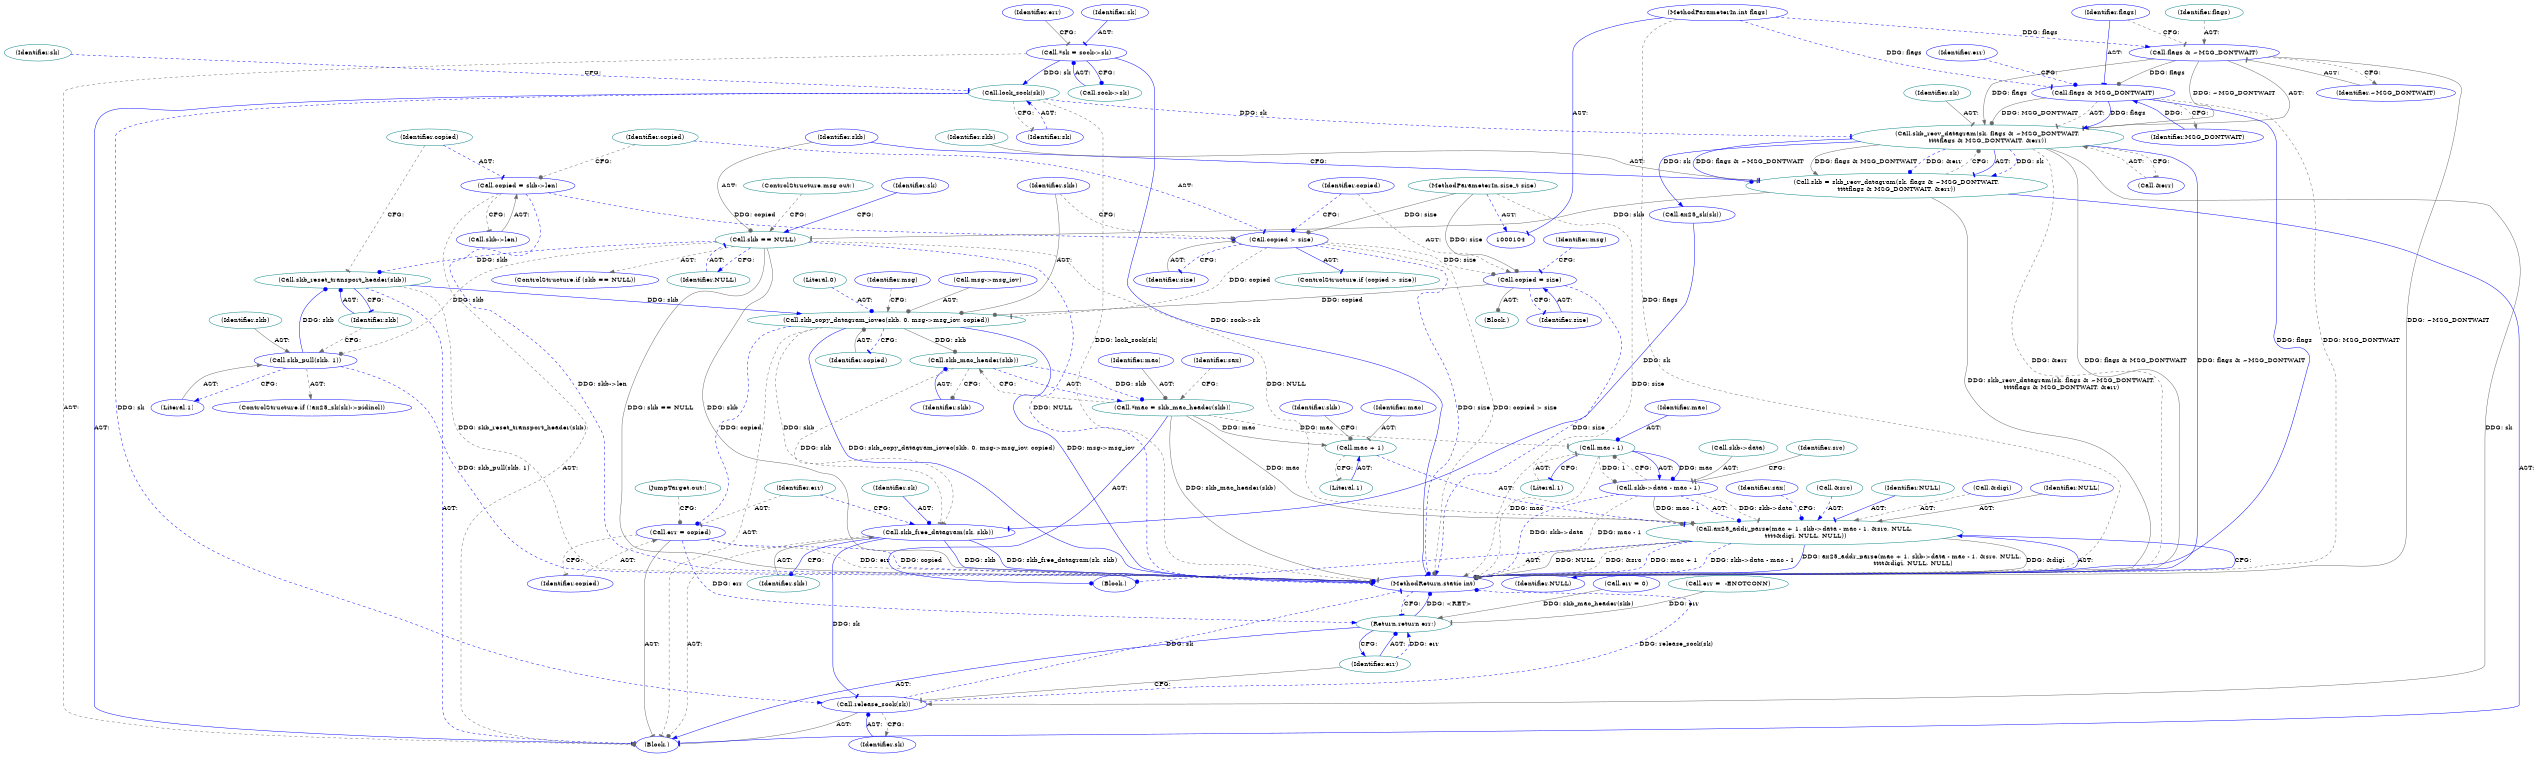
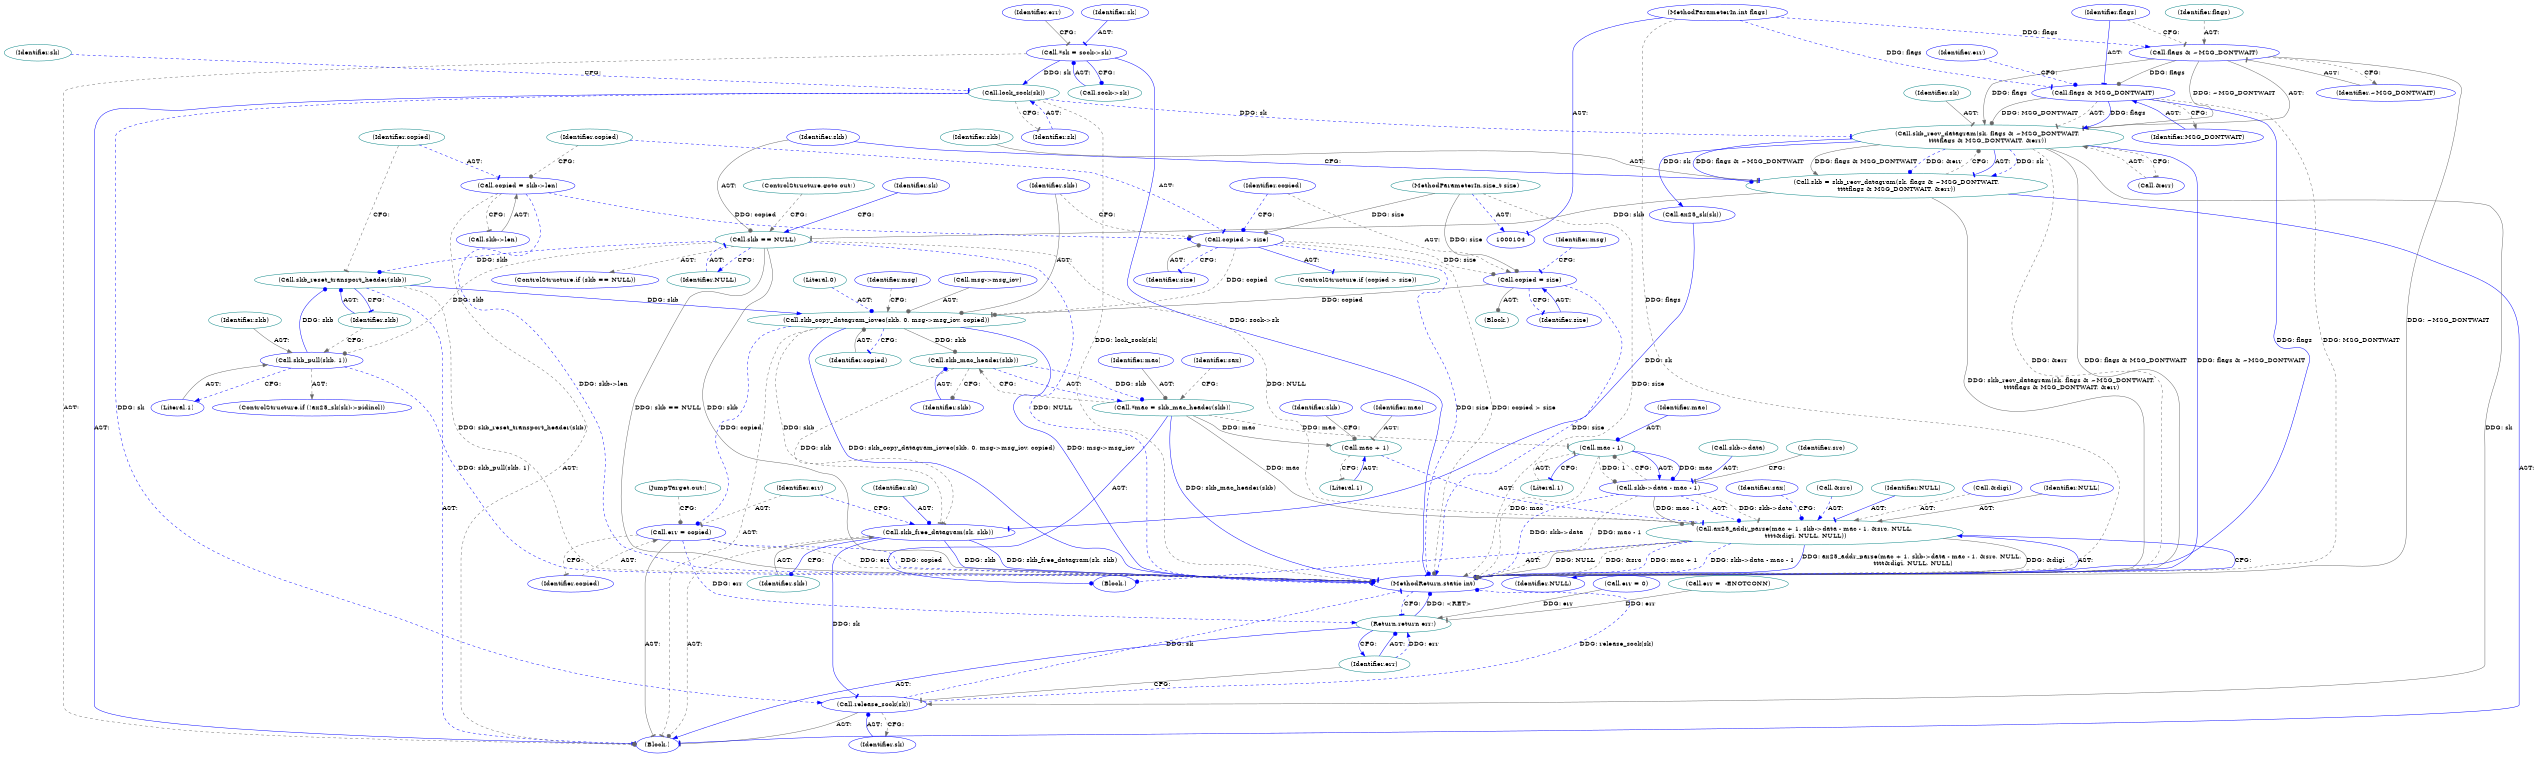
edge "(Identifier,MSG_DONTWAIT)" -> "(Call,flags & MSG_DONTWAIT)": label "DDG: " -> "AST: "
node "(ControlStructure,msg out;)": label "(ControlStructure,msg out;)" -> "(ControlStructure,goto out;)"
edge "(Call,skb->data)" -> "(Call,skb->data - mac - 1)": color gray40 -> blue
edge "(Call,*mac = skb_mac_header(skb))" -> "(MethodReturn,static int)": color gray40 -> blue
edge "(Call,err = 0)" -> "(Return,return err;)": label "DDG: skb_mac_header(skb)" -> "DDG: err"
